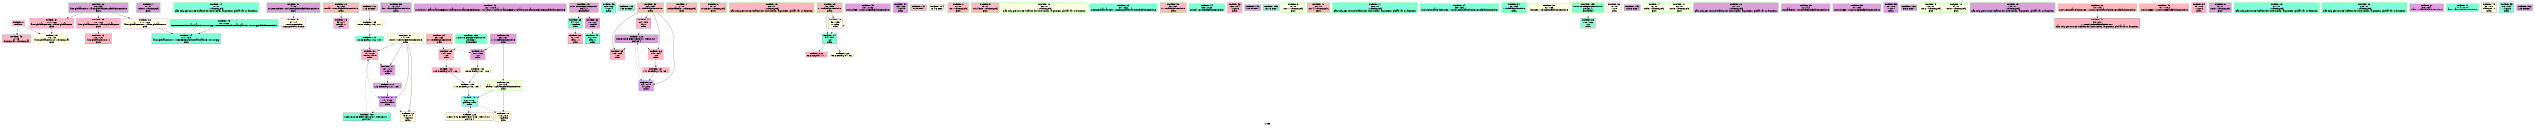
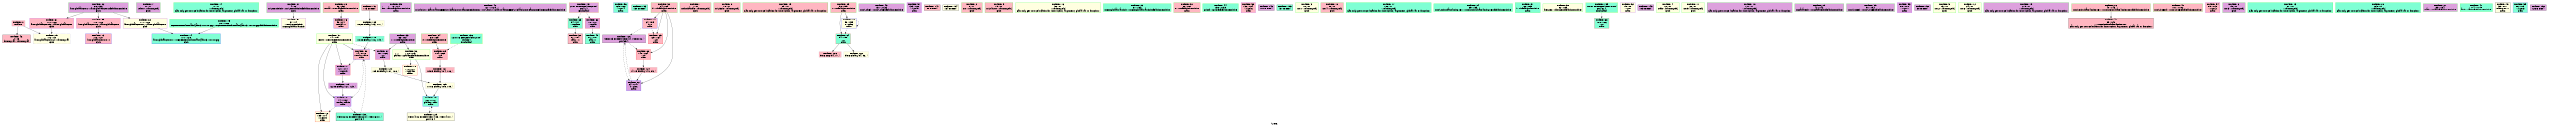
edge "NodeID: 128" -> "NodeID: 65": now "NodeID: 77" -> "NodeID: 65"
edge "NodeID: 79" -> "NodeID: 70": removed
